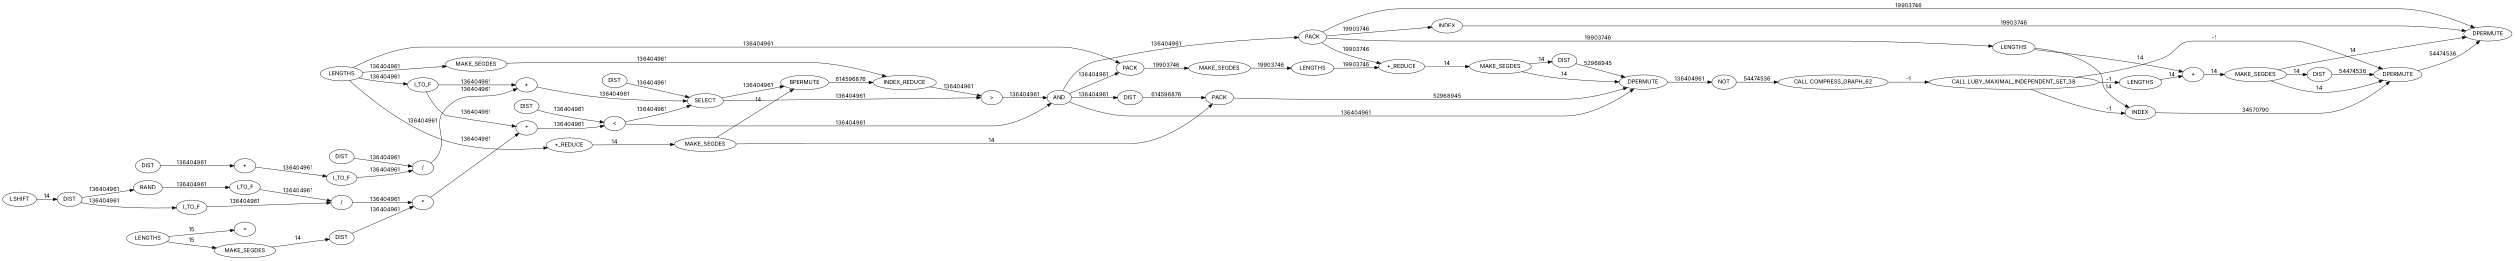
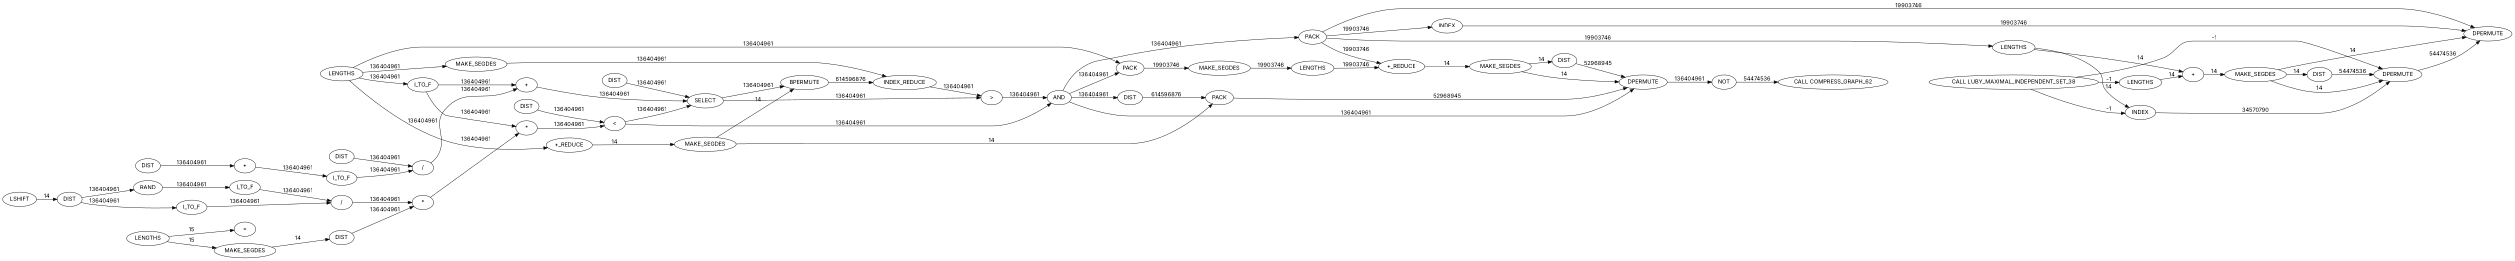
edge "CALL COMPRESS_GRAPH_62" -> "CALL LUBY_MAXIMAL_INDEPENDENT_SET_38": removed, label "-1"
